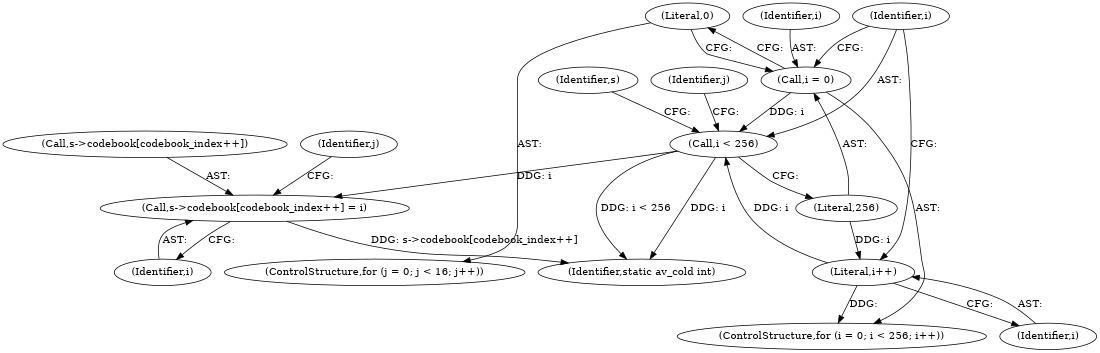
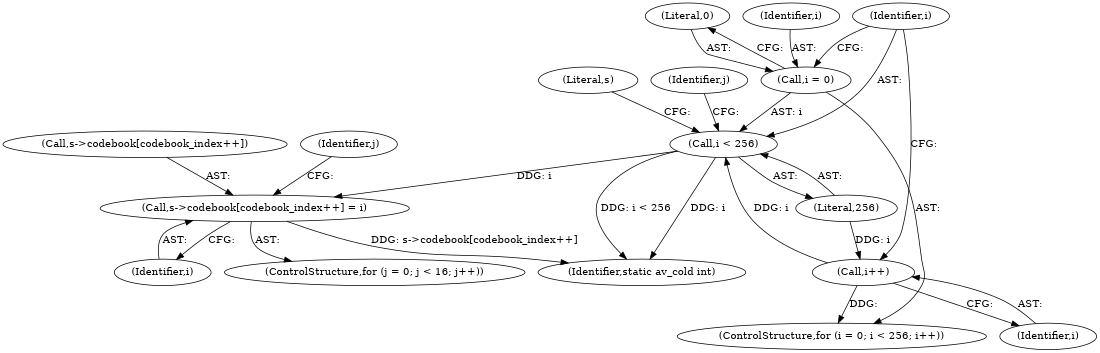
edge "(Literal,0)" -> "(Call,i = 0)": label "CFG: " -> "AST: "
node "(Identifier,s)": label "(Identifier,s)" -> "(Literal,s)"
edge "(Literal,0)" -> "(ControlStructure,for (j = 0; j < 16; j++))": now "(Call,s->codebook[codebook_index++] = i)" -> "(ControlStructure,for (j = 0; j < 16; j++))"
edge "(Call,i = 0)" -> "(Call,i < 256)": label "DDG: i" -> "AST: i"
edge "(Literal,256)" -> "(Call,i = 0)": now "(Literal,256)" -> "(Call,i < 256)"
edge "(Call,i < 256)" -> "(Literal,256)": label "CFG: " -> "AST: "
node "(Literal,i++)": label "(Literal,i++)" -> "(Call,i++)"
